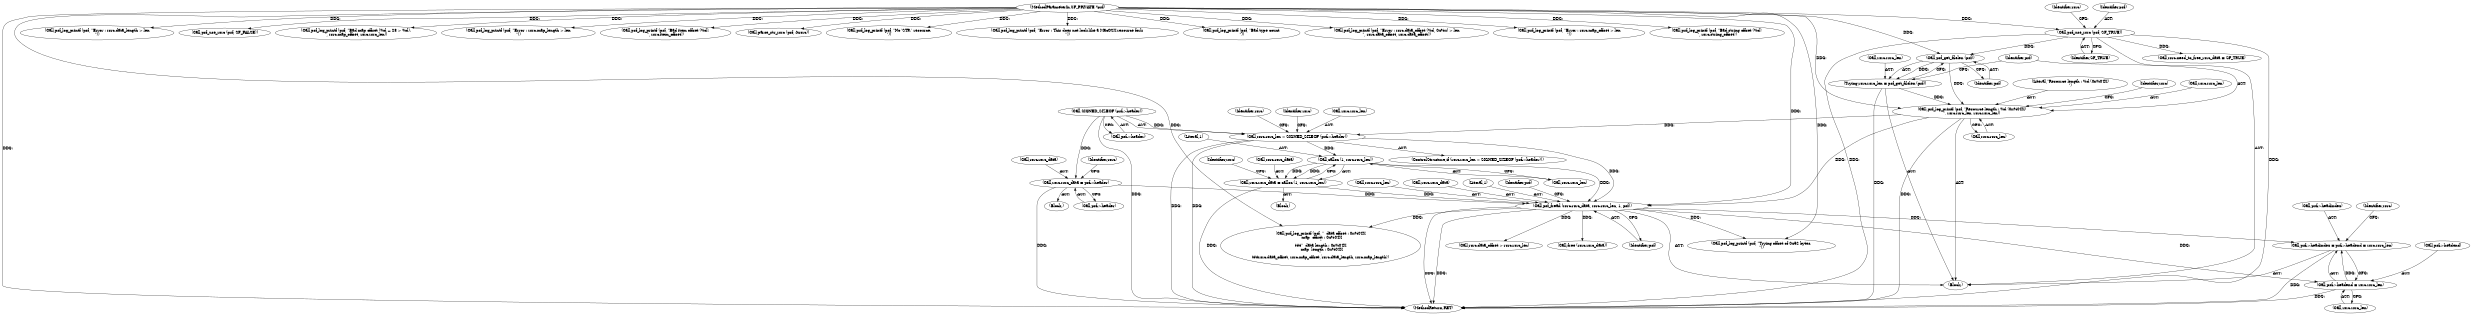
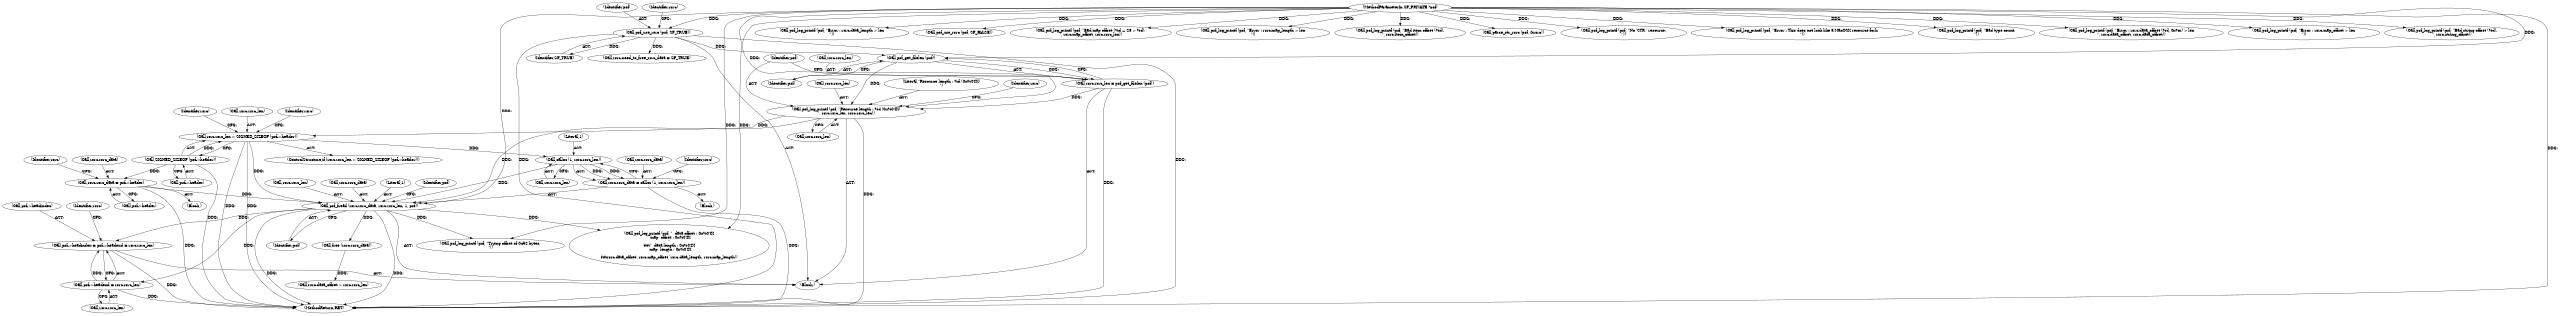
edge "(Call,psf_use_rsrc (psf, SF_TRUE))" -> "(Identifier,SF_TRUE)": label "CFG: " -> "DDG: "
node "(Trying,rsrc.rsrc_len = psf_get_filelen (psf))": label "(Trying,rsrc.rsrc_len = psf_get_filelen (psf))" -> "(Call,rsrc.rsrc_len = psf_get_filelen (psf))"
edge "(Call,rsrc.rsrc_len > SIGNED_SIZEOF (psf->header))" -> "(Call,SIGNED_SIZEOF (psf->header))": added, label "CFG:"
edge "(Call,rsrc.rsrc_data = calloc (1, rsrc.rsrc_len))" -> "(Call,psf_fread (rsrc.rsrc_data, rsrc.rsrc_len, 1, psf))": label "DDG: " -> "AST: "
edge "(Call,psf_fread (rsrc.rsrc_data, rsrc.rsrc_len, 1, psf))" -> "(Call,rsrc.data_offset > rsrc.rsrc_len)": now "(Call,free (rsrc.rsrc_data))" -> "(Call,rsrc.data_offset > rsrc.rsrc_len)"
node "(Call,psf->headend)": removed
